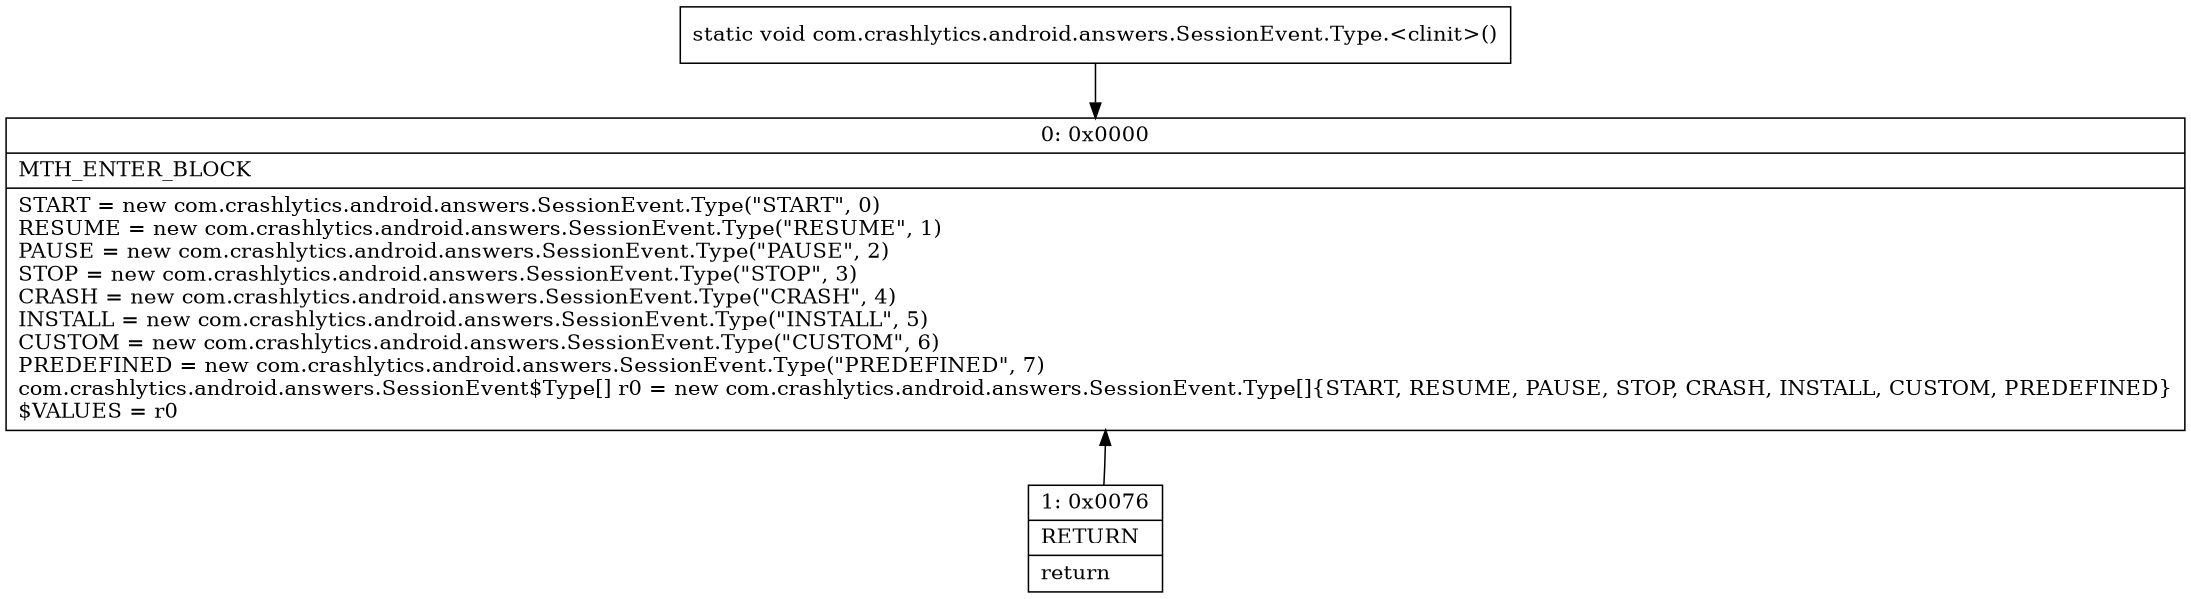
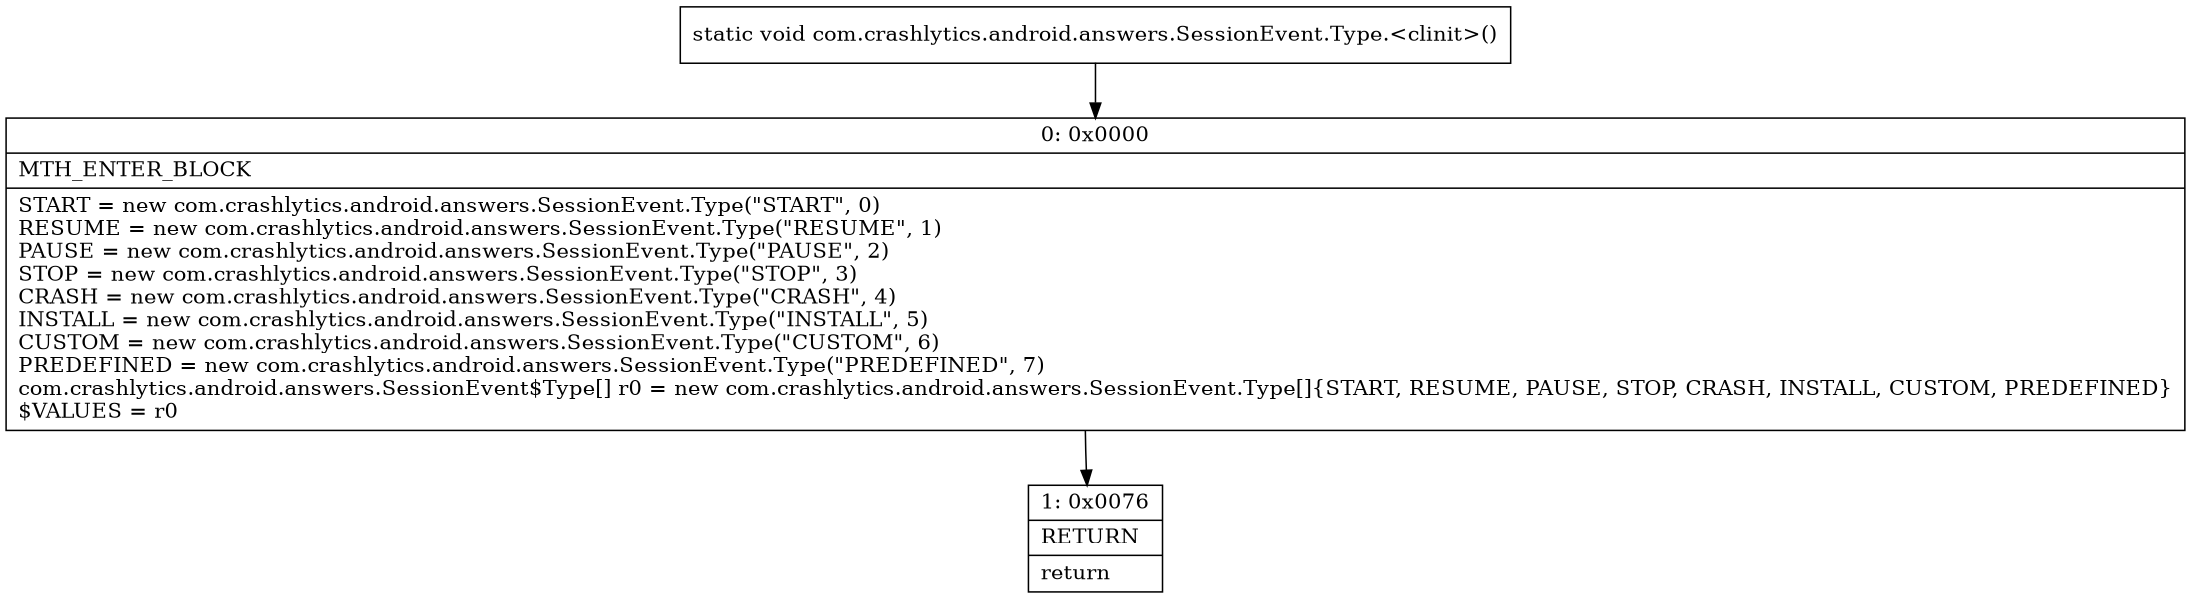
edge "1: 0x0076" -> "0: 0x0000": reversed
